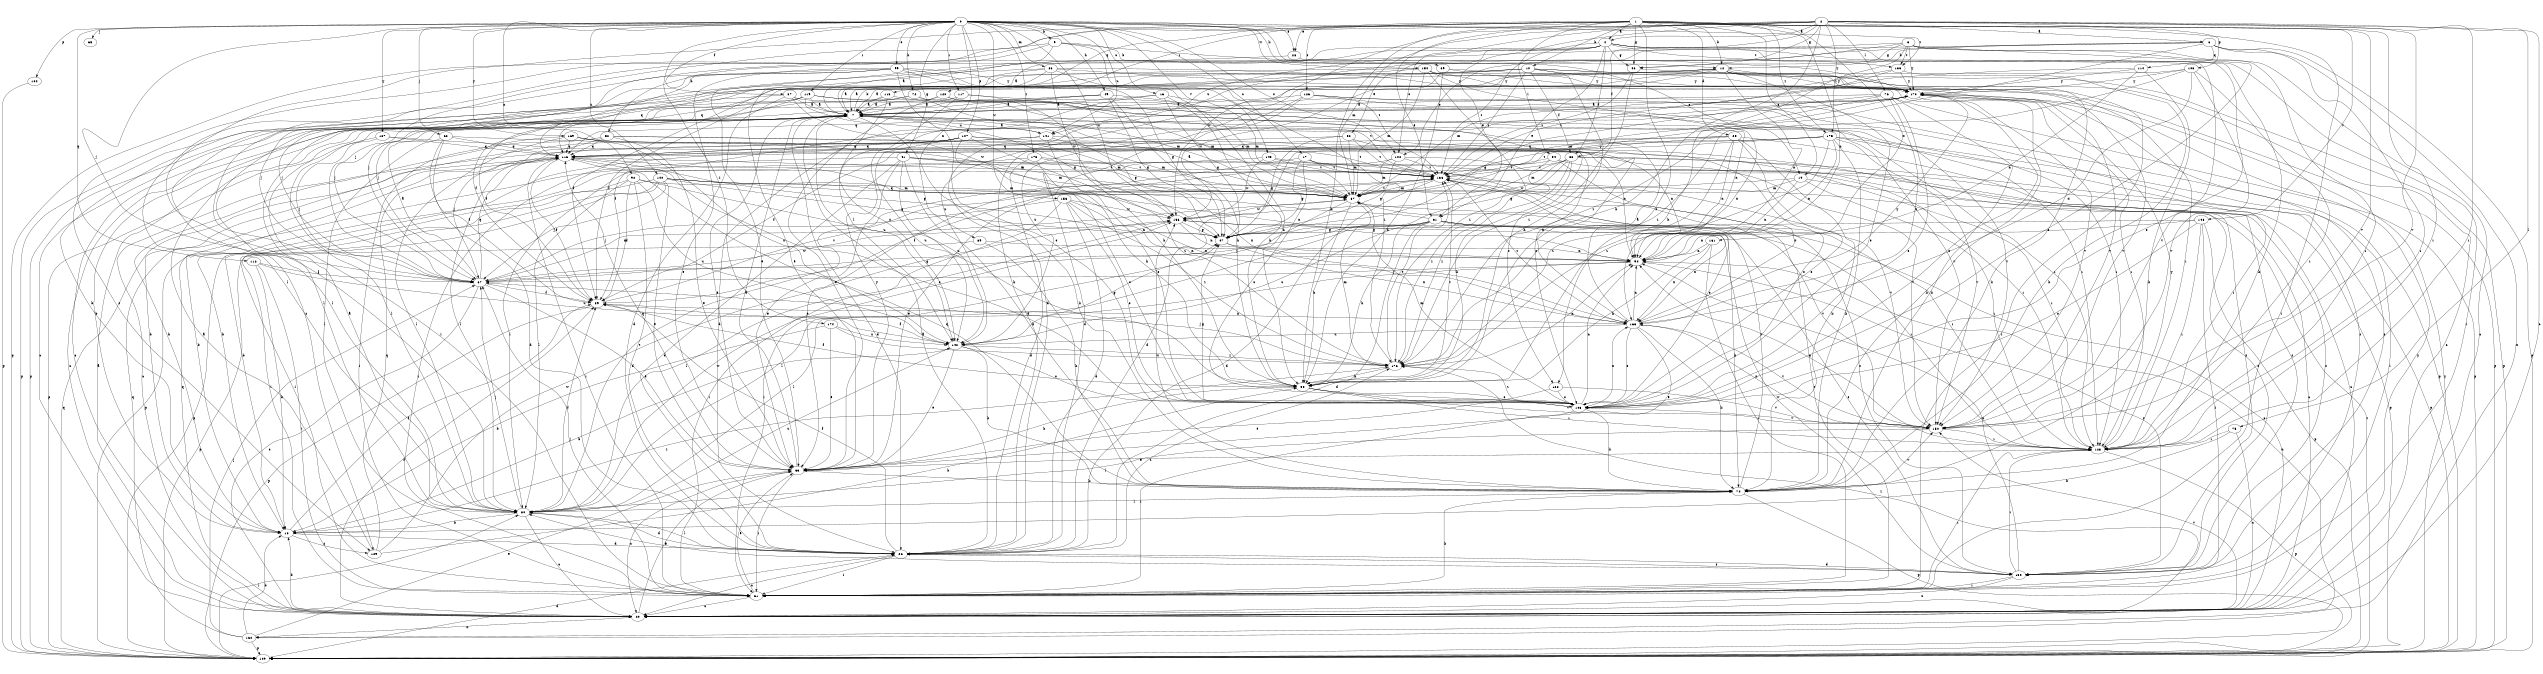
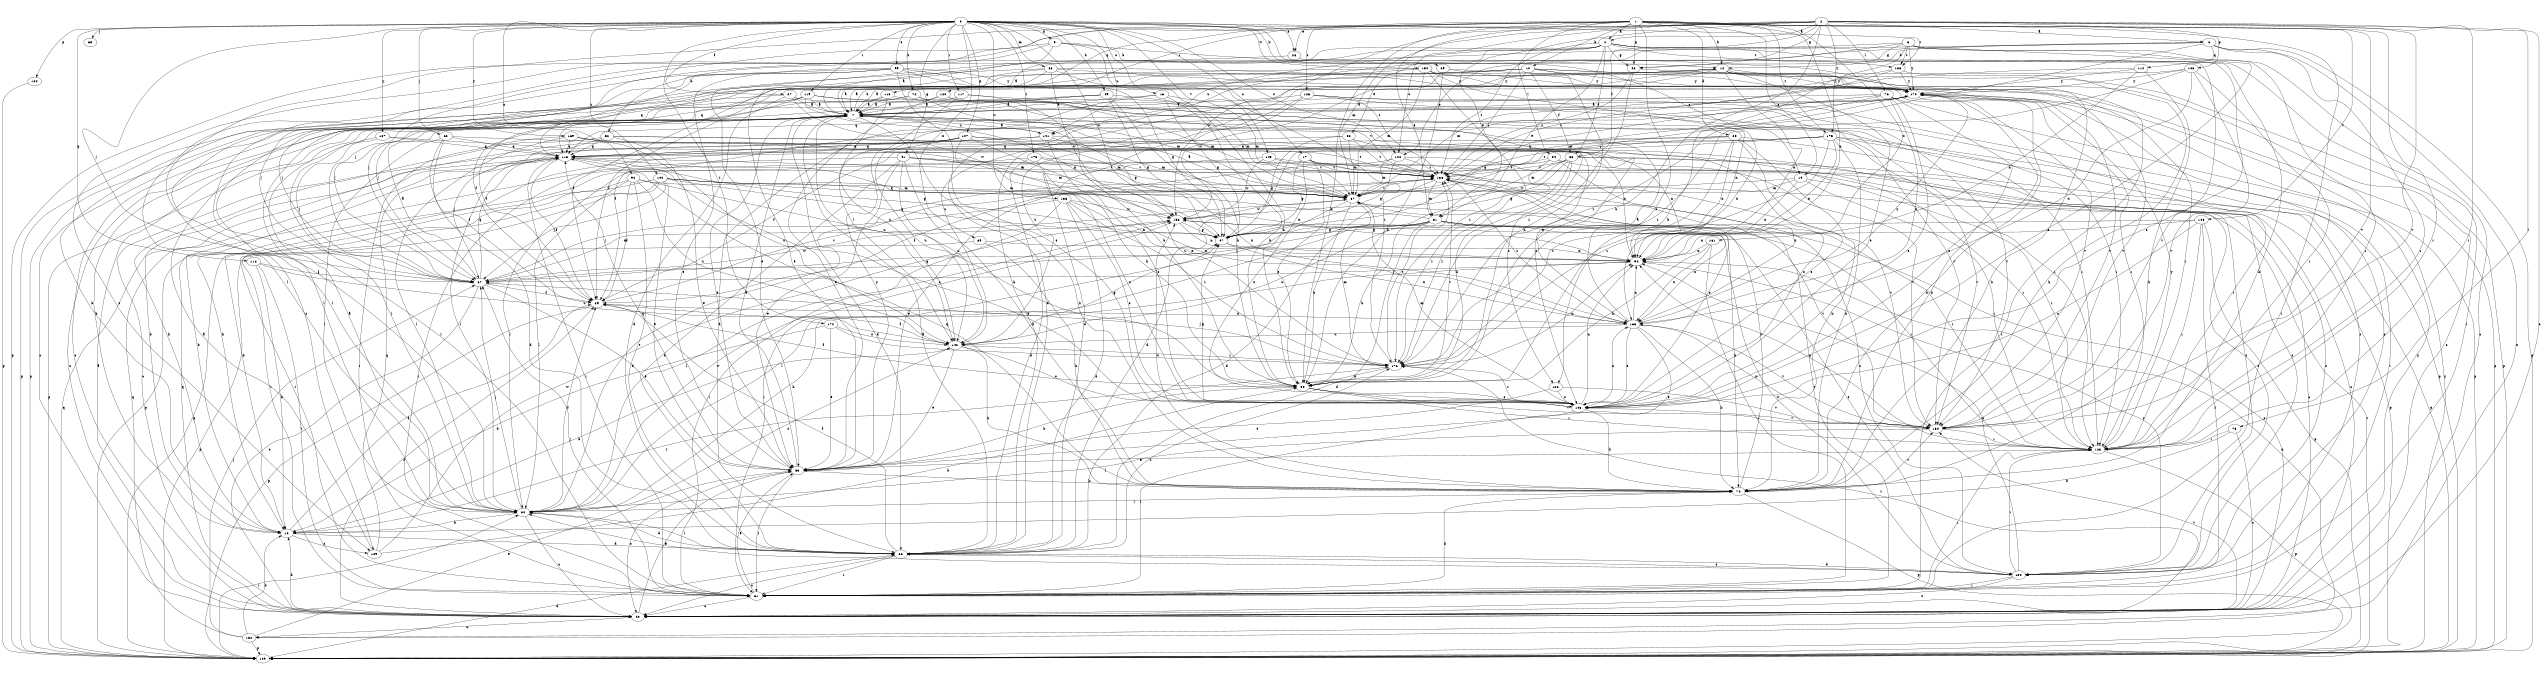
edge "136" -> "87": now "136" -> "31"
edge "17" -> "33": now "17" -> "53"
edge "94" -> "80": label "l" -> "h"
